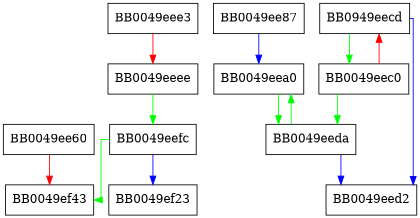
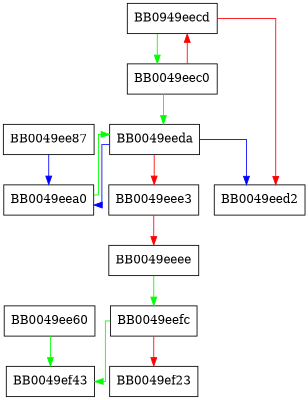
edge "BB0949eecd" -> "BB0049eed2": color blue -> red
edge "BB0049eeda" -> "BB0049eea0": color green -> blue
edge "BB0049ee60" -> "BB0049ef43": color red -> green
edge "BB0049eefc" -> "BB0049ef23": color blue -> red
edge "BB0049eeda" -> "BB0049eee3": added
